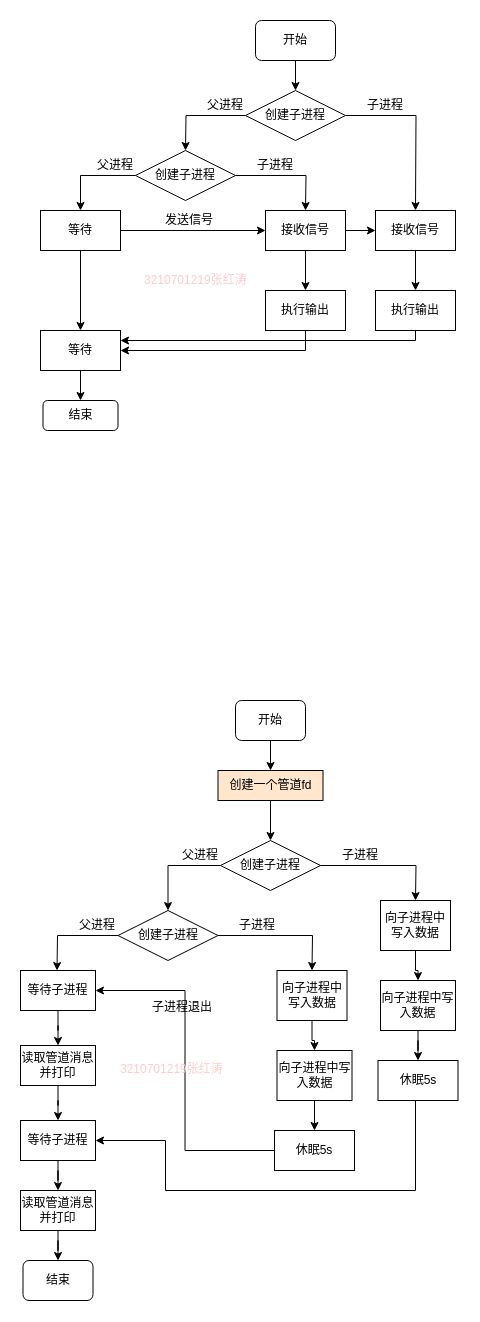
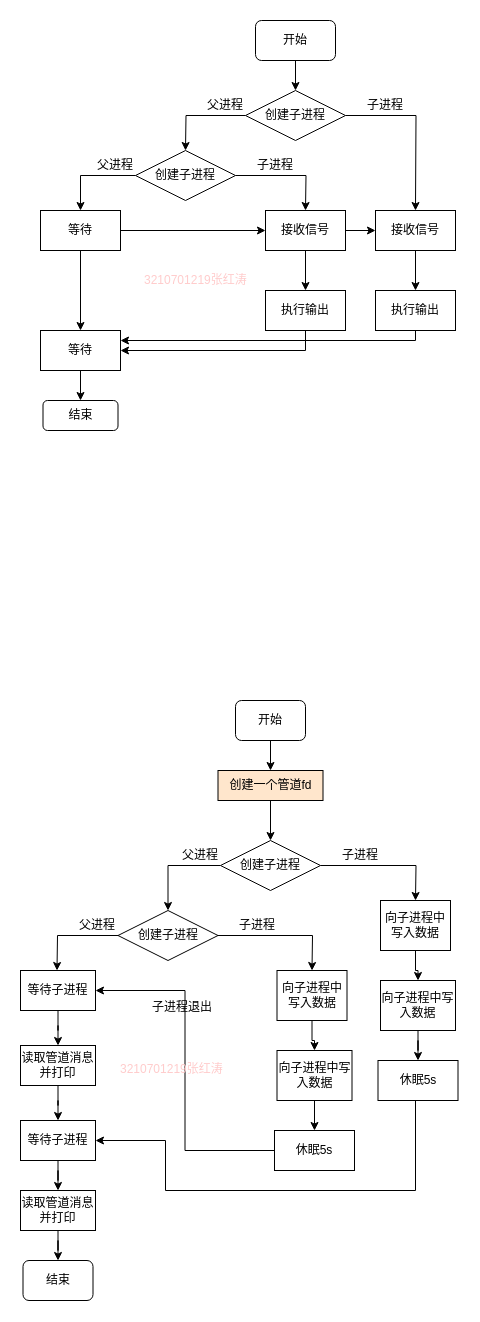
node "发送信号": removed
